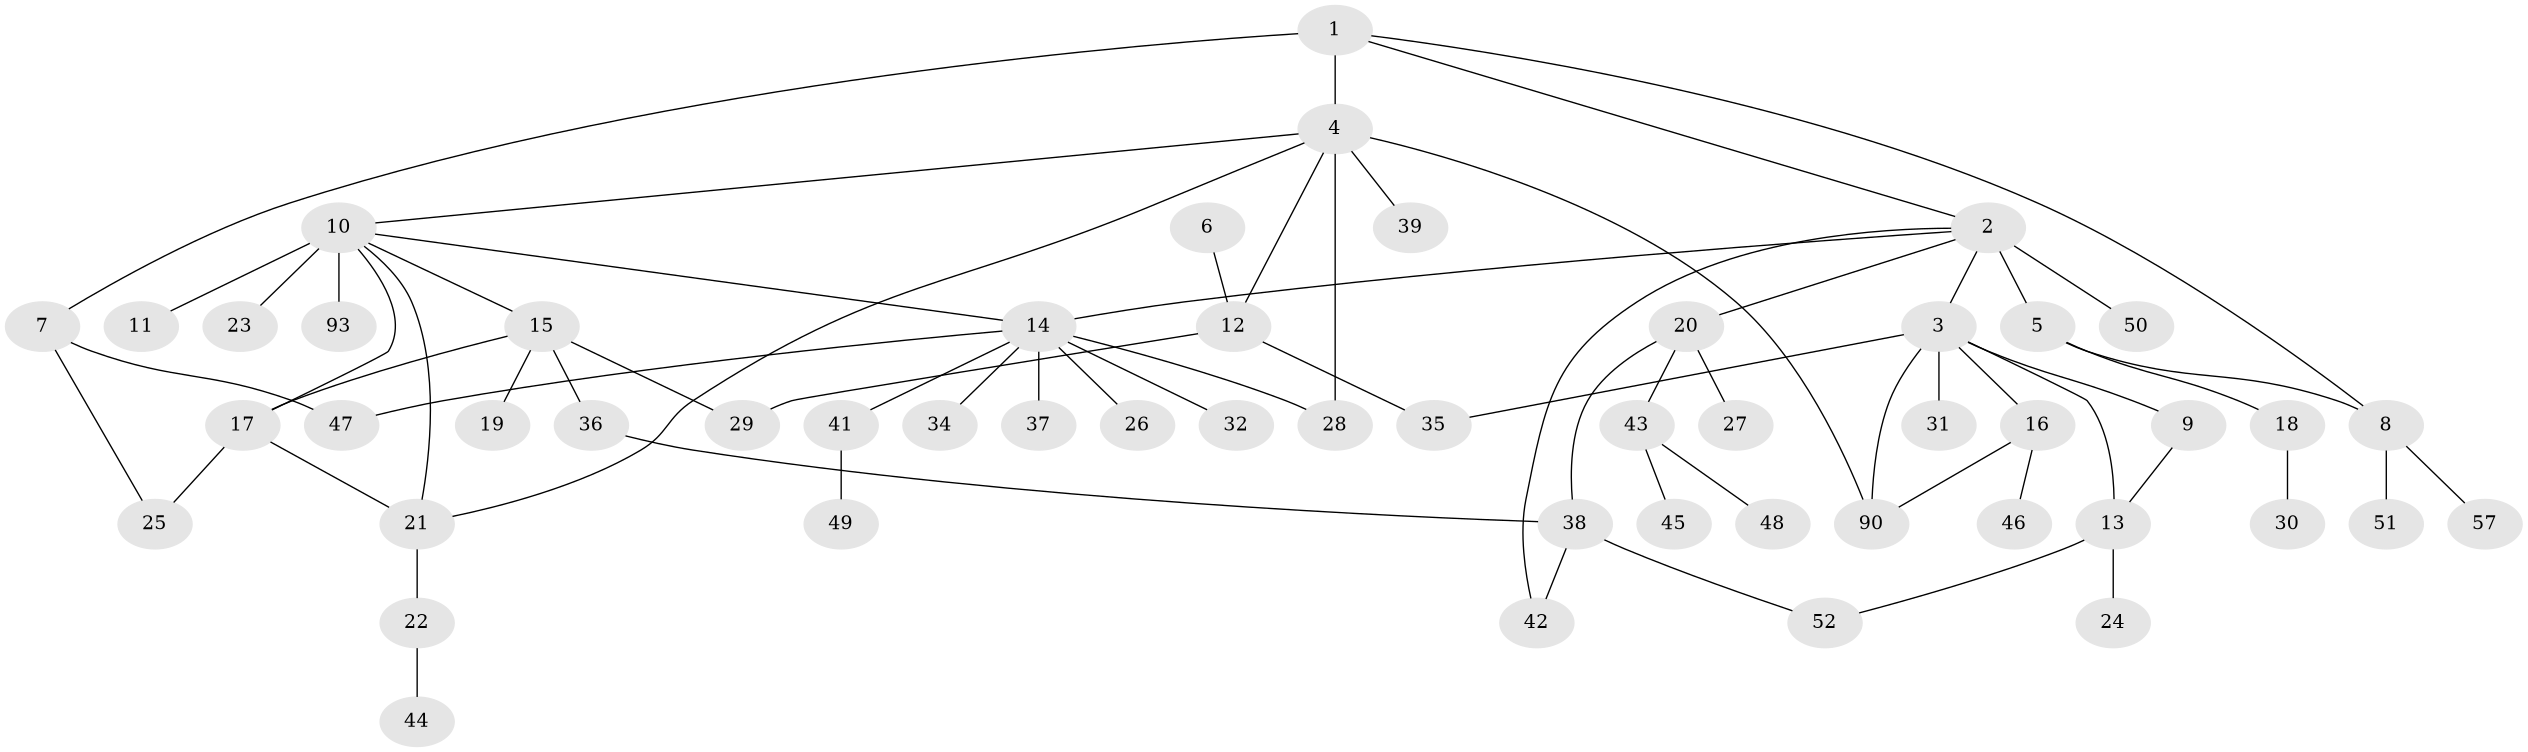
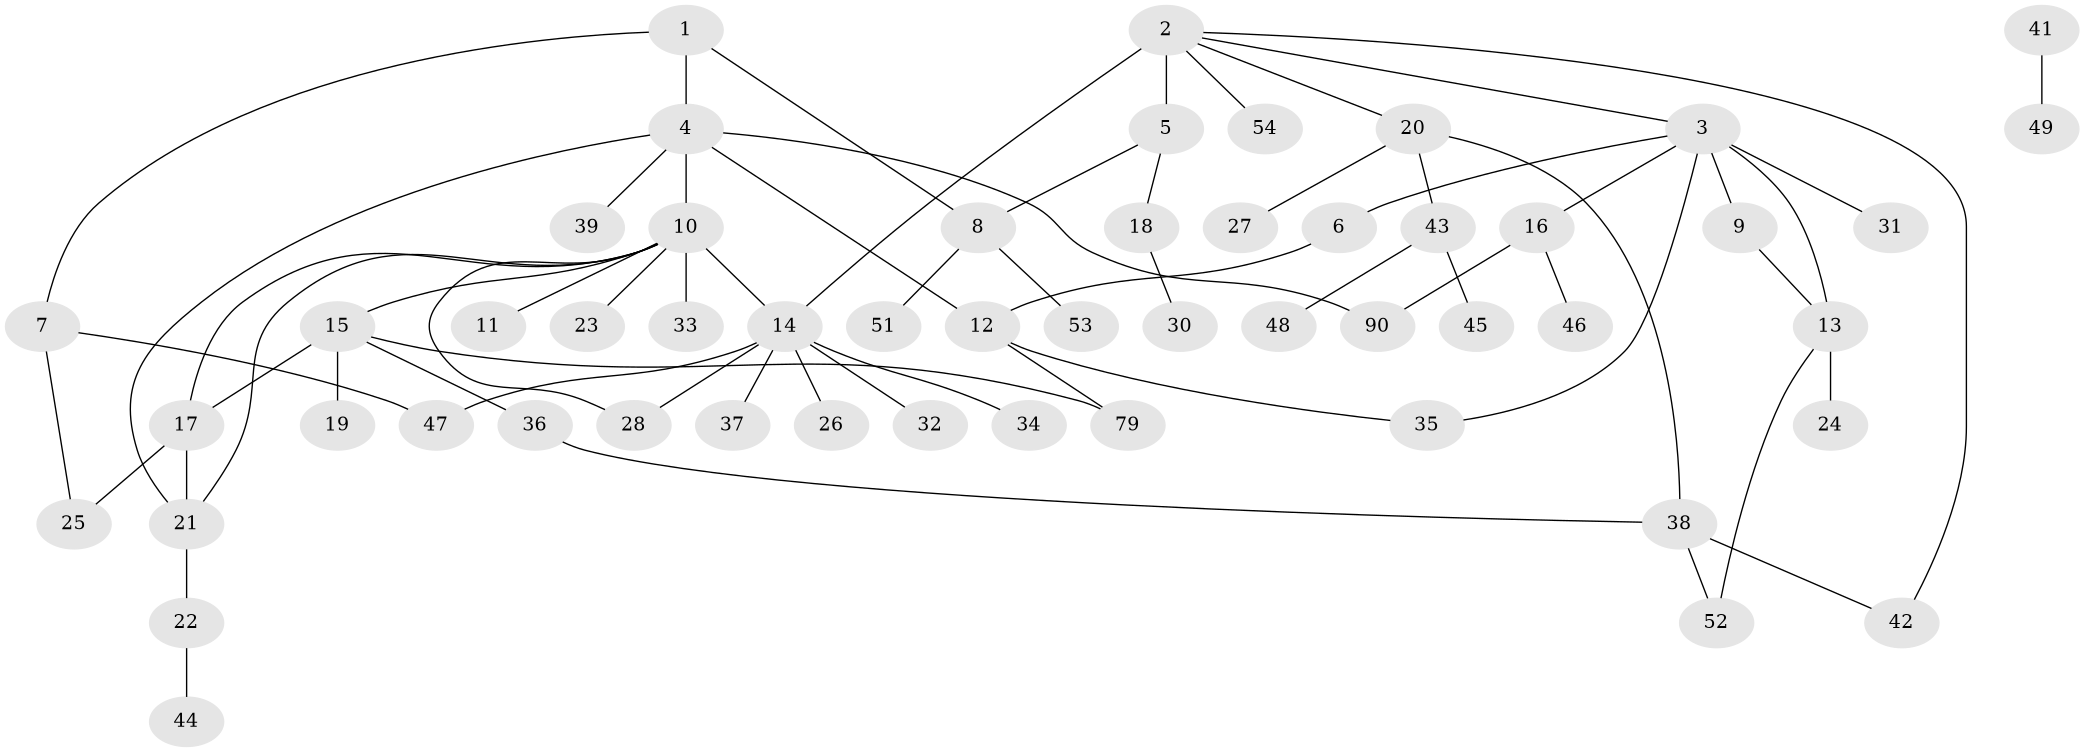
edge "1" -- "2": removed
edge "4" -- "28": now "10" -- "28"
node "93": label "93" -> "33"
node "50": label "50" -> "54"
edge "14" -- "41": removed
edge "3" -- "90": now "3" -- "6"
node "29": label "29" -> "79"
node "57": label "57" -> "53"
